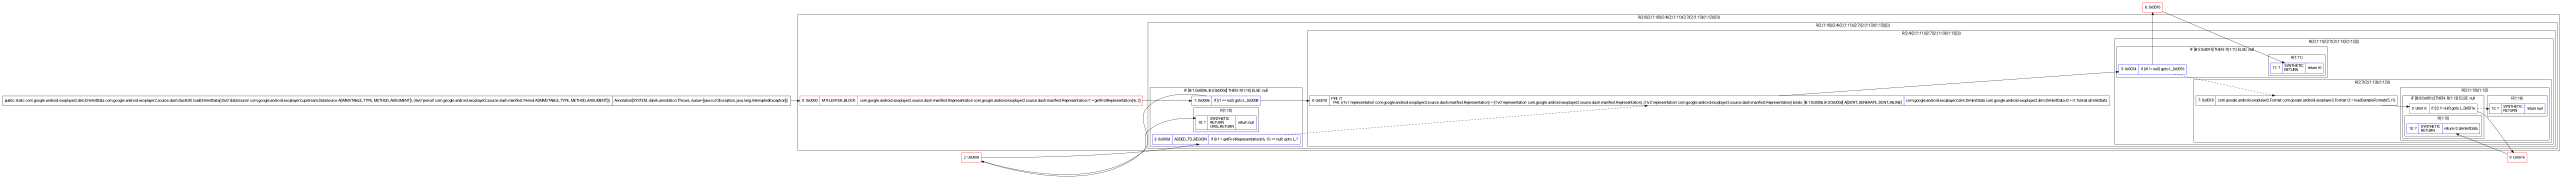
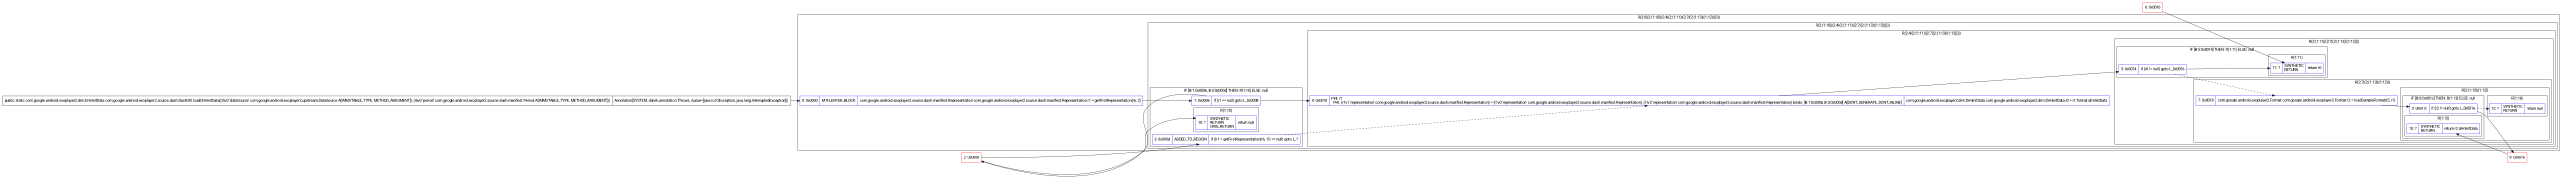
edge "5: 0x0014" -> "6: 0x0016": now "5: 0x0014" -> "11: ?"
node "0: 0x0000": color red -> blue
node "8: 0x001c": color red -> blue
